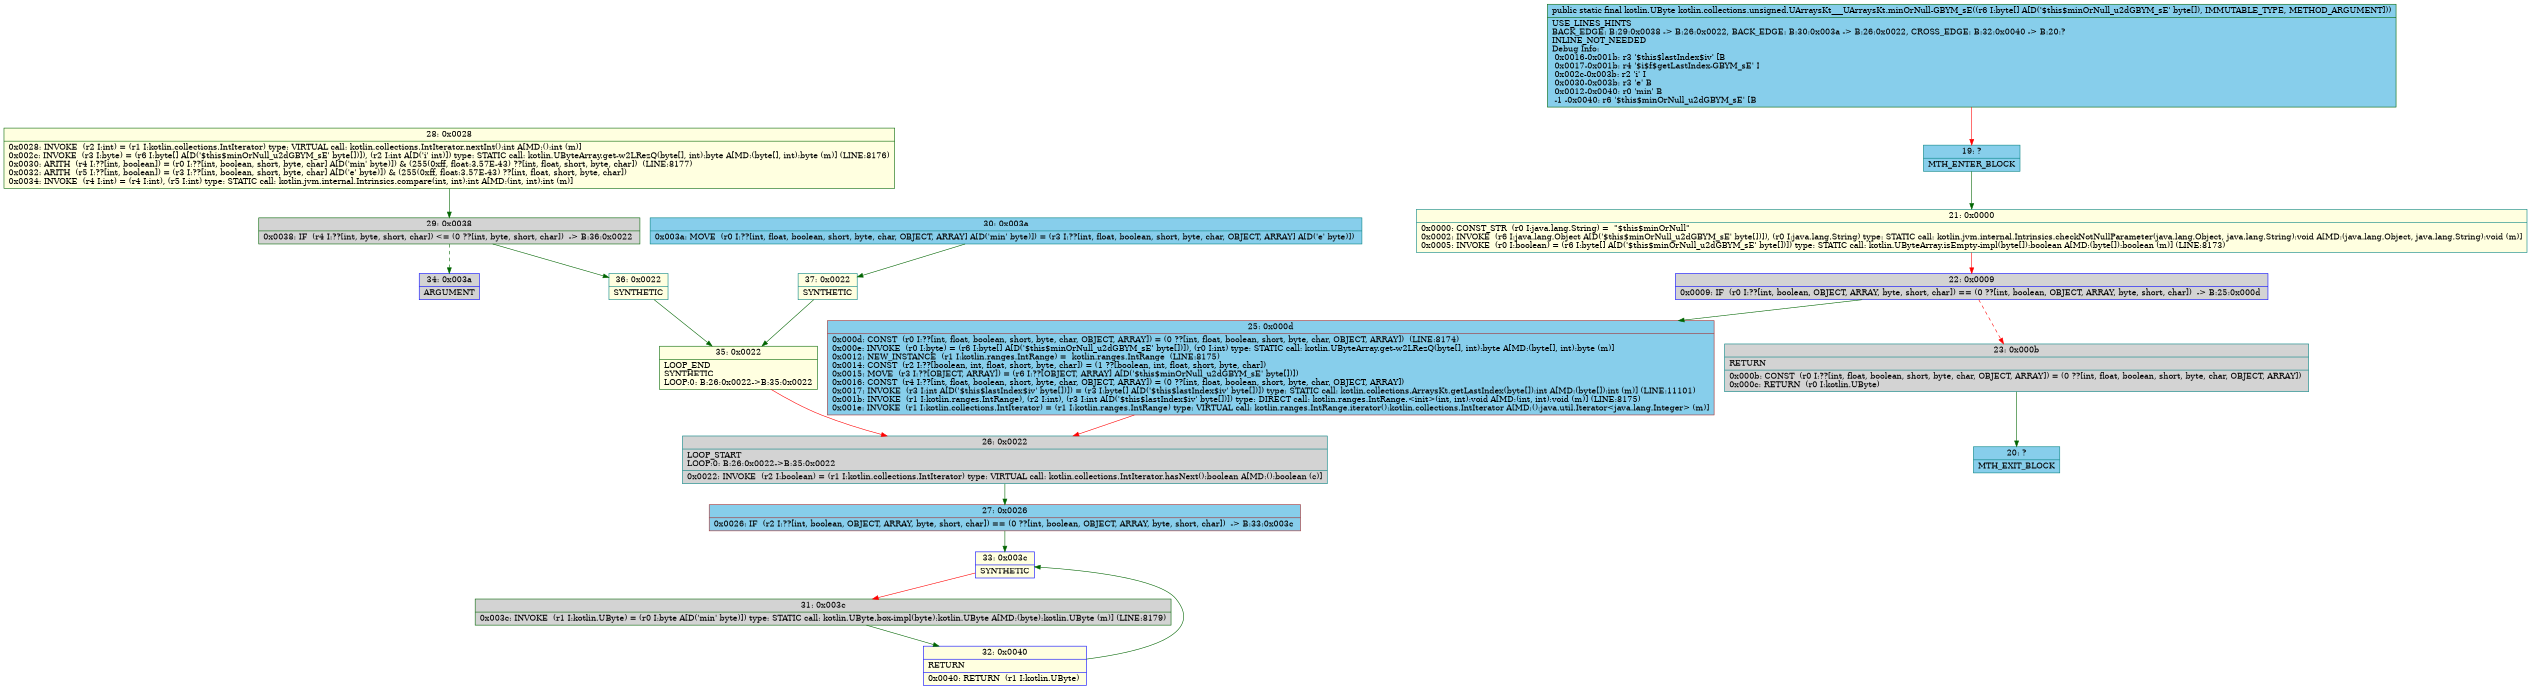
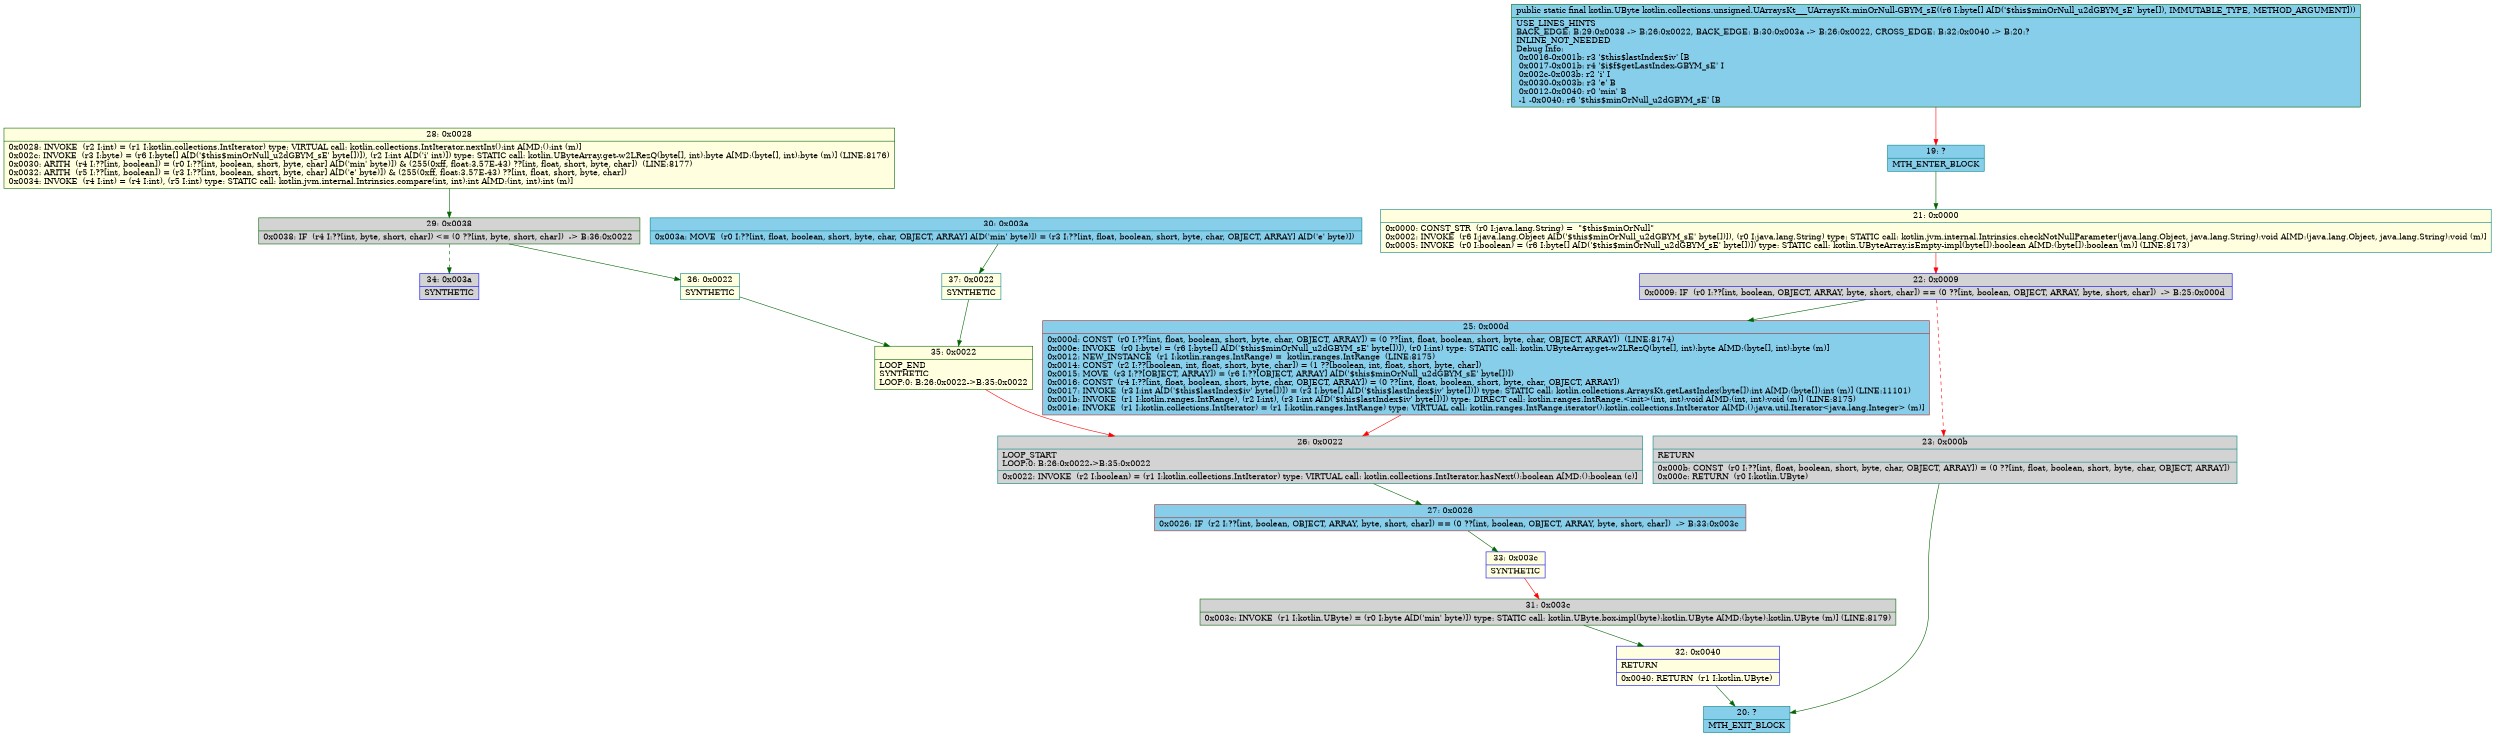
node "34: 0x003a": text "ARGUMENT" -> "SYNTHETIC"
edge "32: 0x0040" -> "33: 0x003c": now "32: 0x0040" -> "20: ?"
